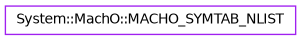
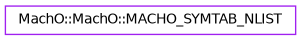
node "System::MachO::MACHO_SYMTAB_NLIST": label "System::MachO::MACHO_SYMTAB_NLIST" -> "MachO::MachO::MACHO_SYMTAB_NLIST"
